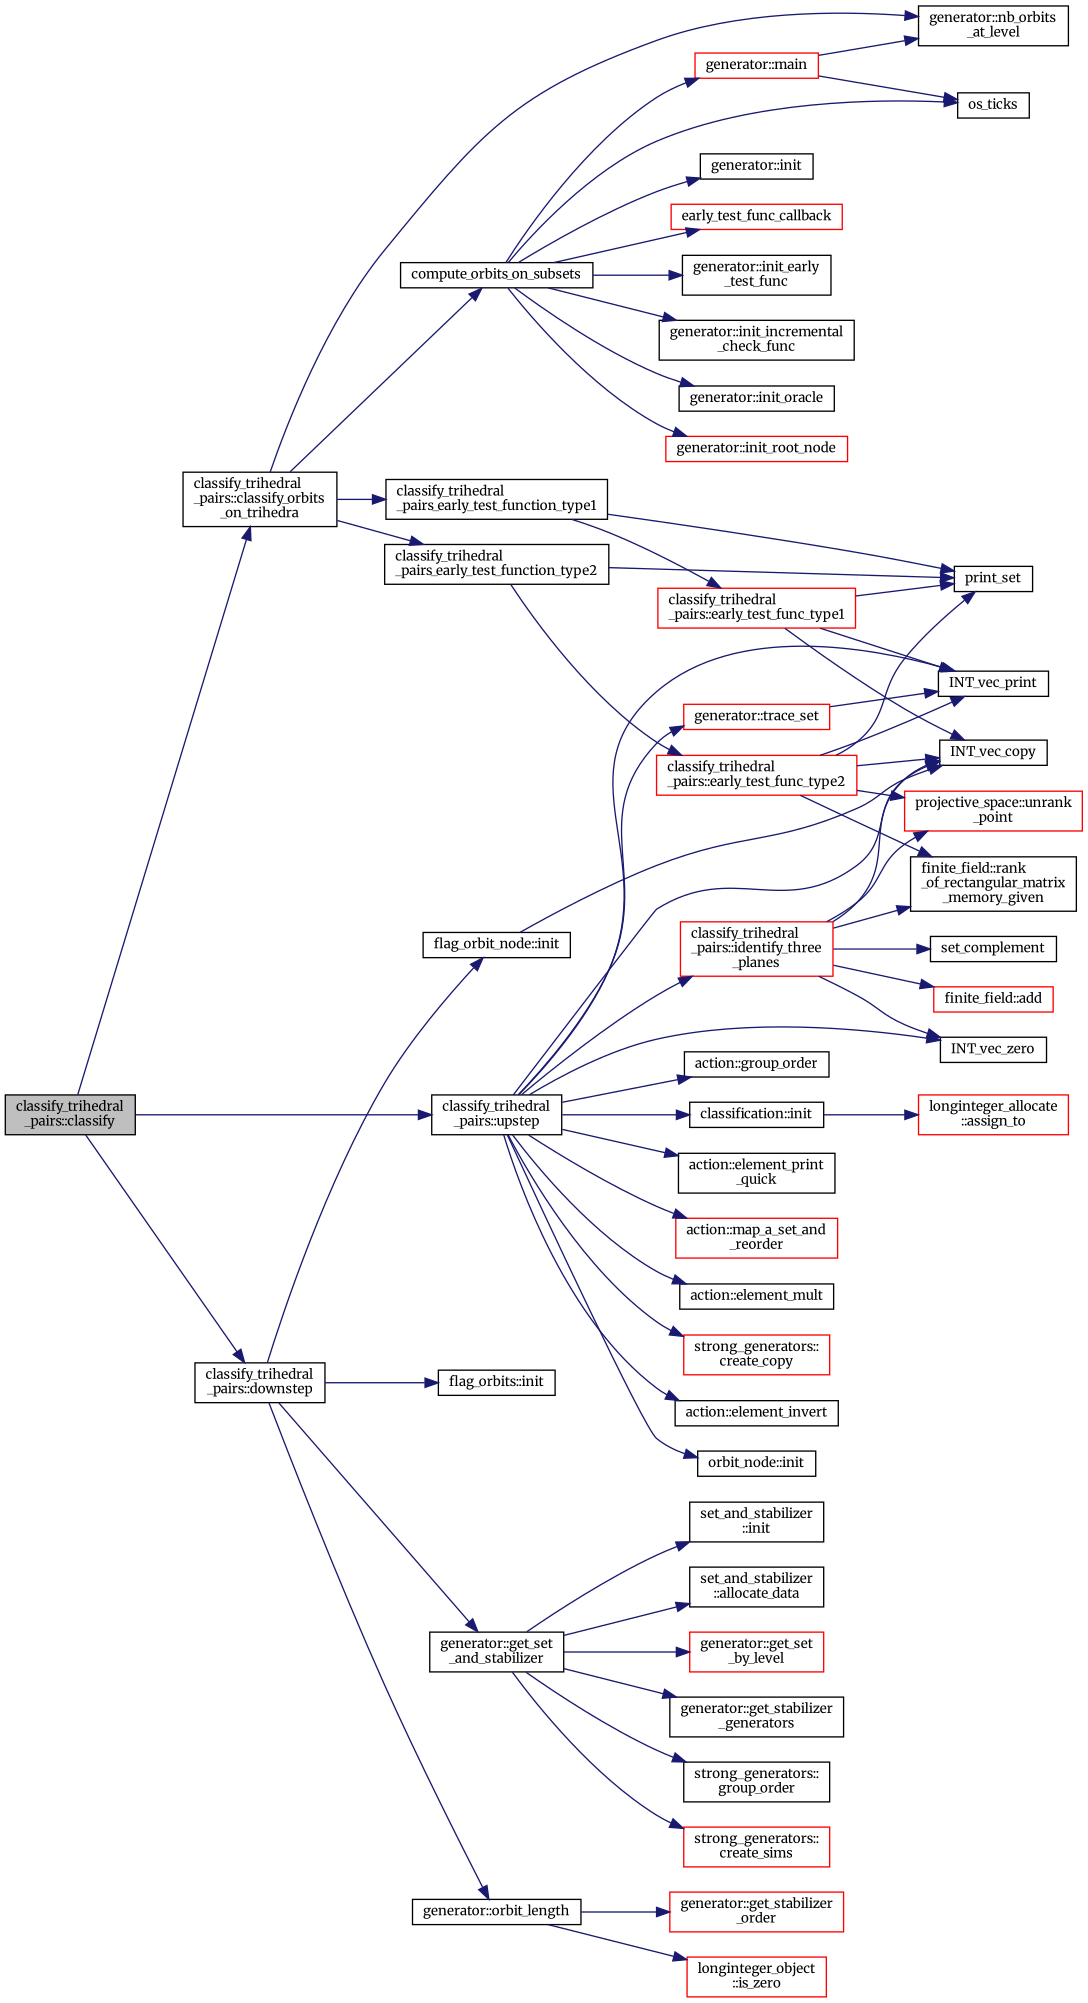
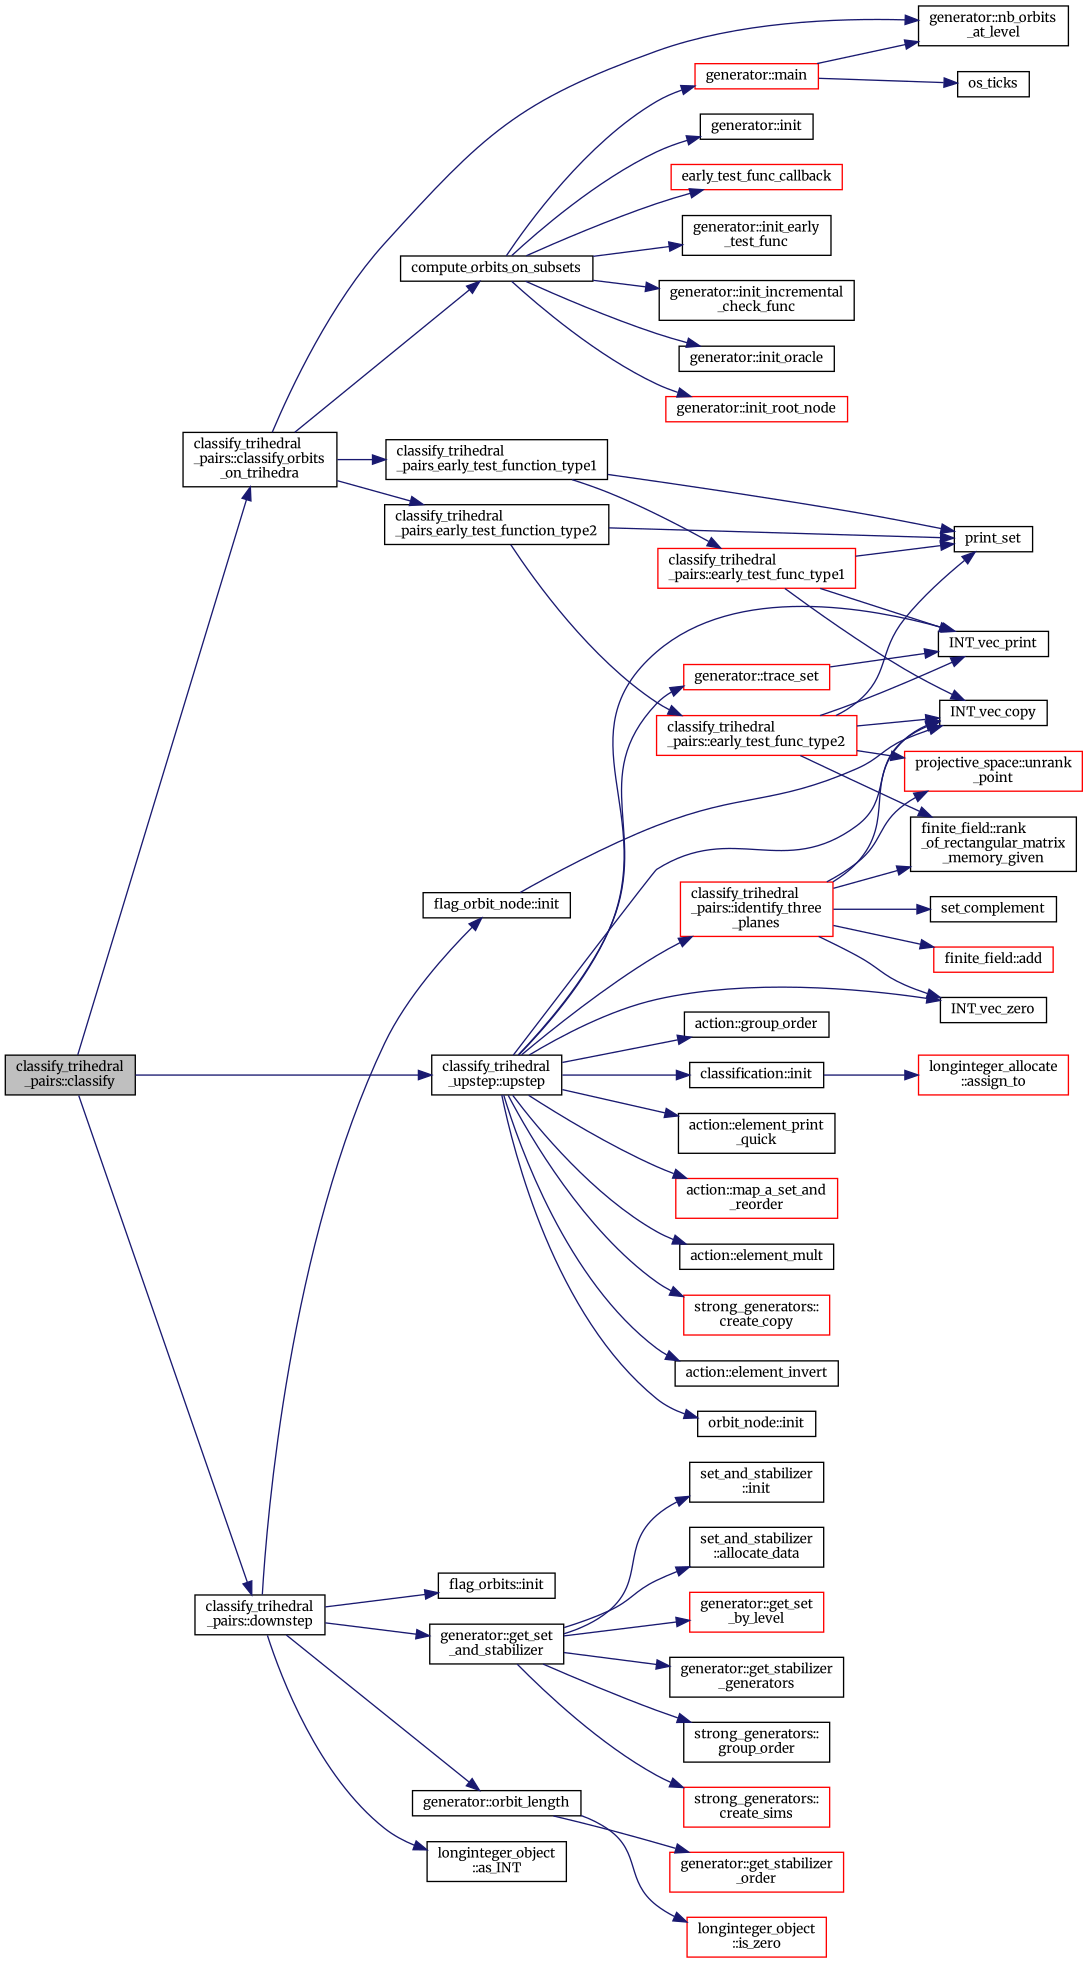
edge "compute_orbits_on_subsets" -> "os_ticks": removed
node "classify_trihedral _pairs::upstep": label "classify_trihedral _pairs::upstep" -> "classify_trihedral _upstep::upstep"
node "longinteger_object ::as_INT": added
